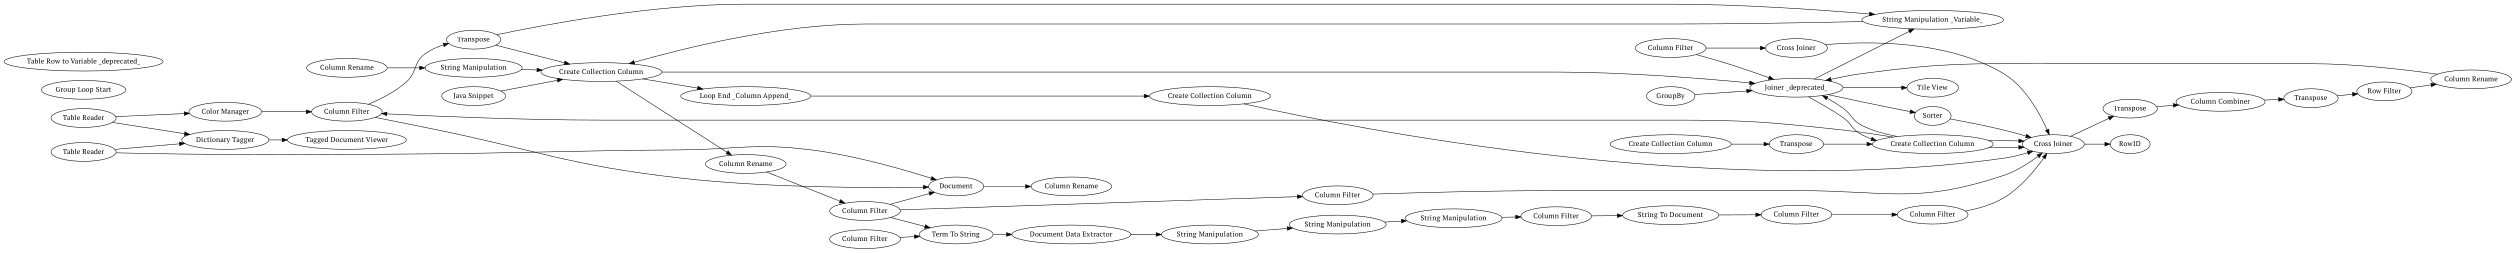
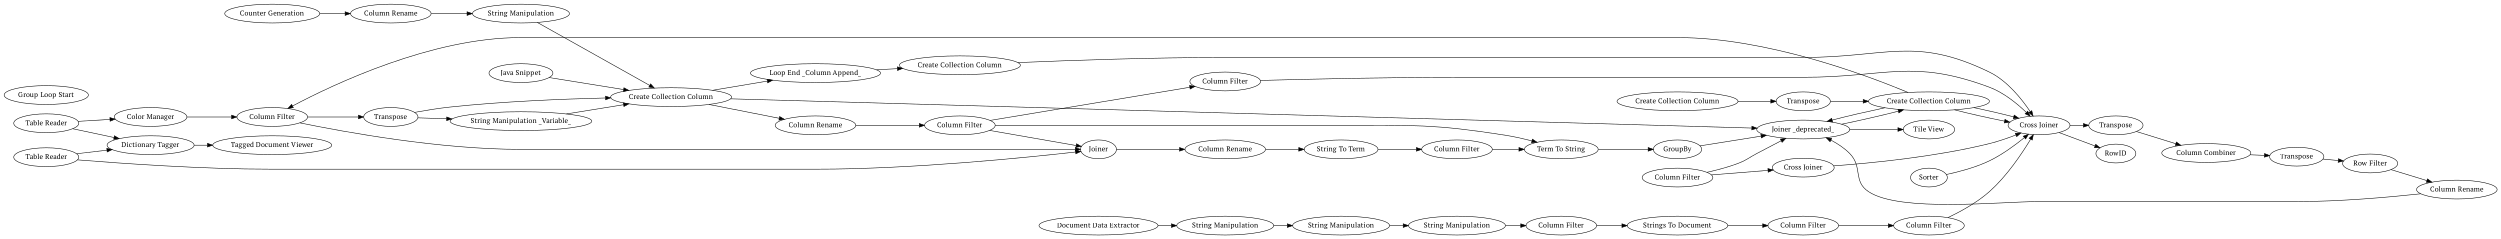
node "Counter Generation": added
edge "Joiner _deprecated_" -> "String Manipulation _Variable_": removed
node "Table Row to Variable _deprecated_": removed
edge "Joiner _deprecated_" -> "Sorter": removed
node "String To Term": added
node "Document": label "Document" -> "Joiner"
node "String To Document": label "String To Document" -> "Strings To Document"
edge "Term To String" -> "Document Data Extractor": now "Term To String" -> "GroupBy"
